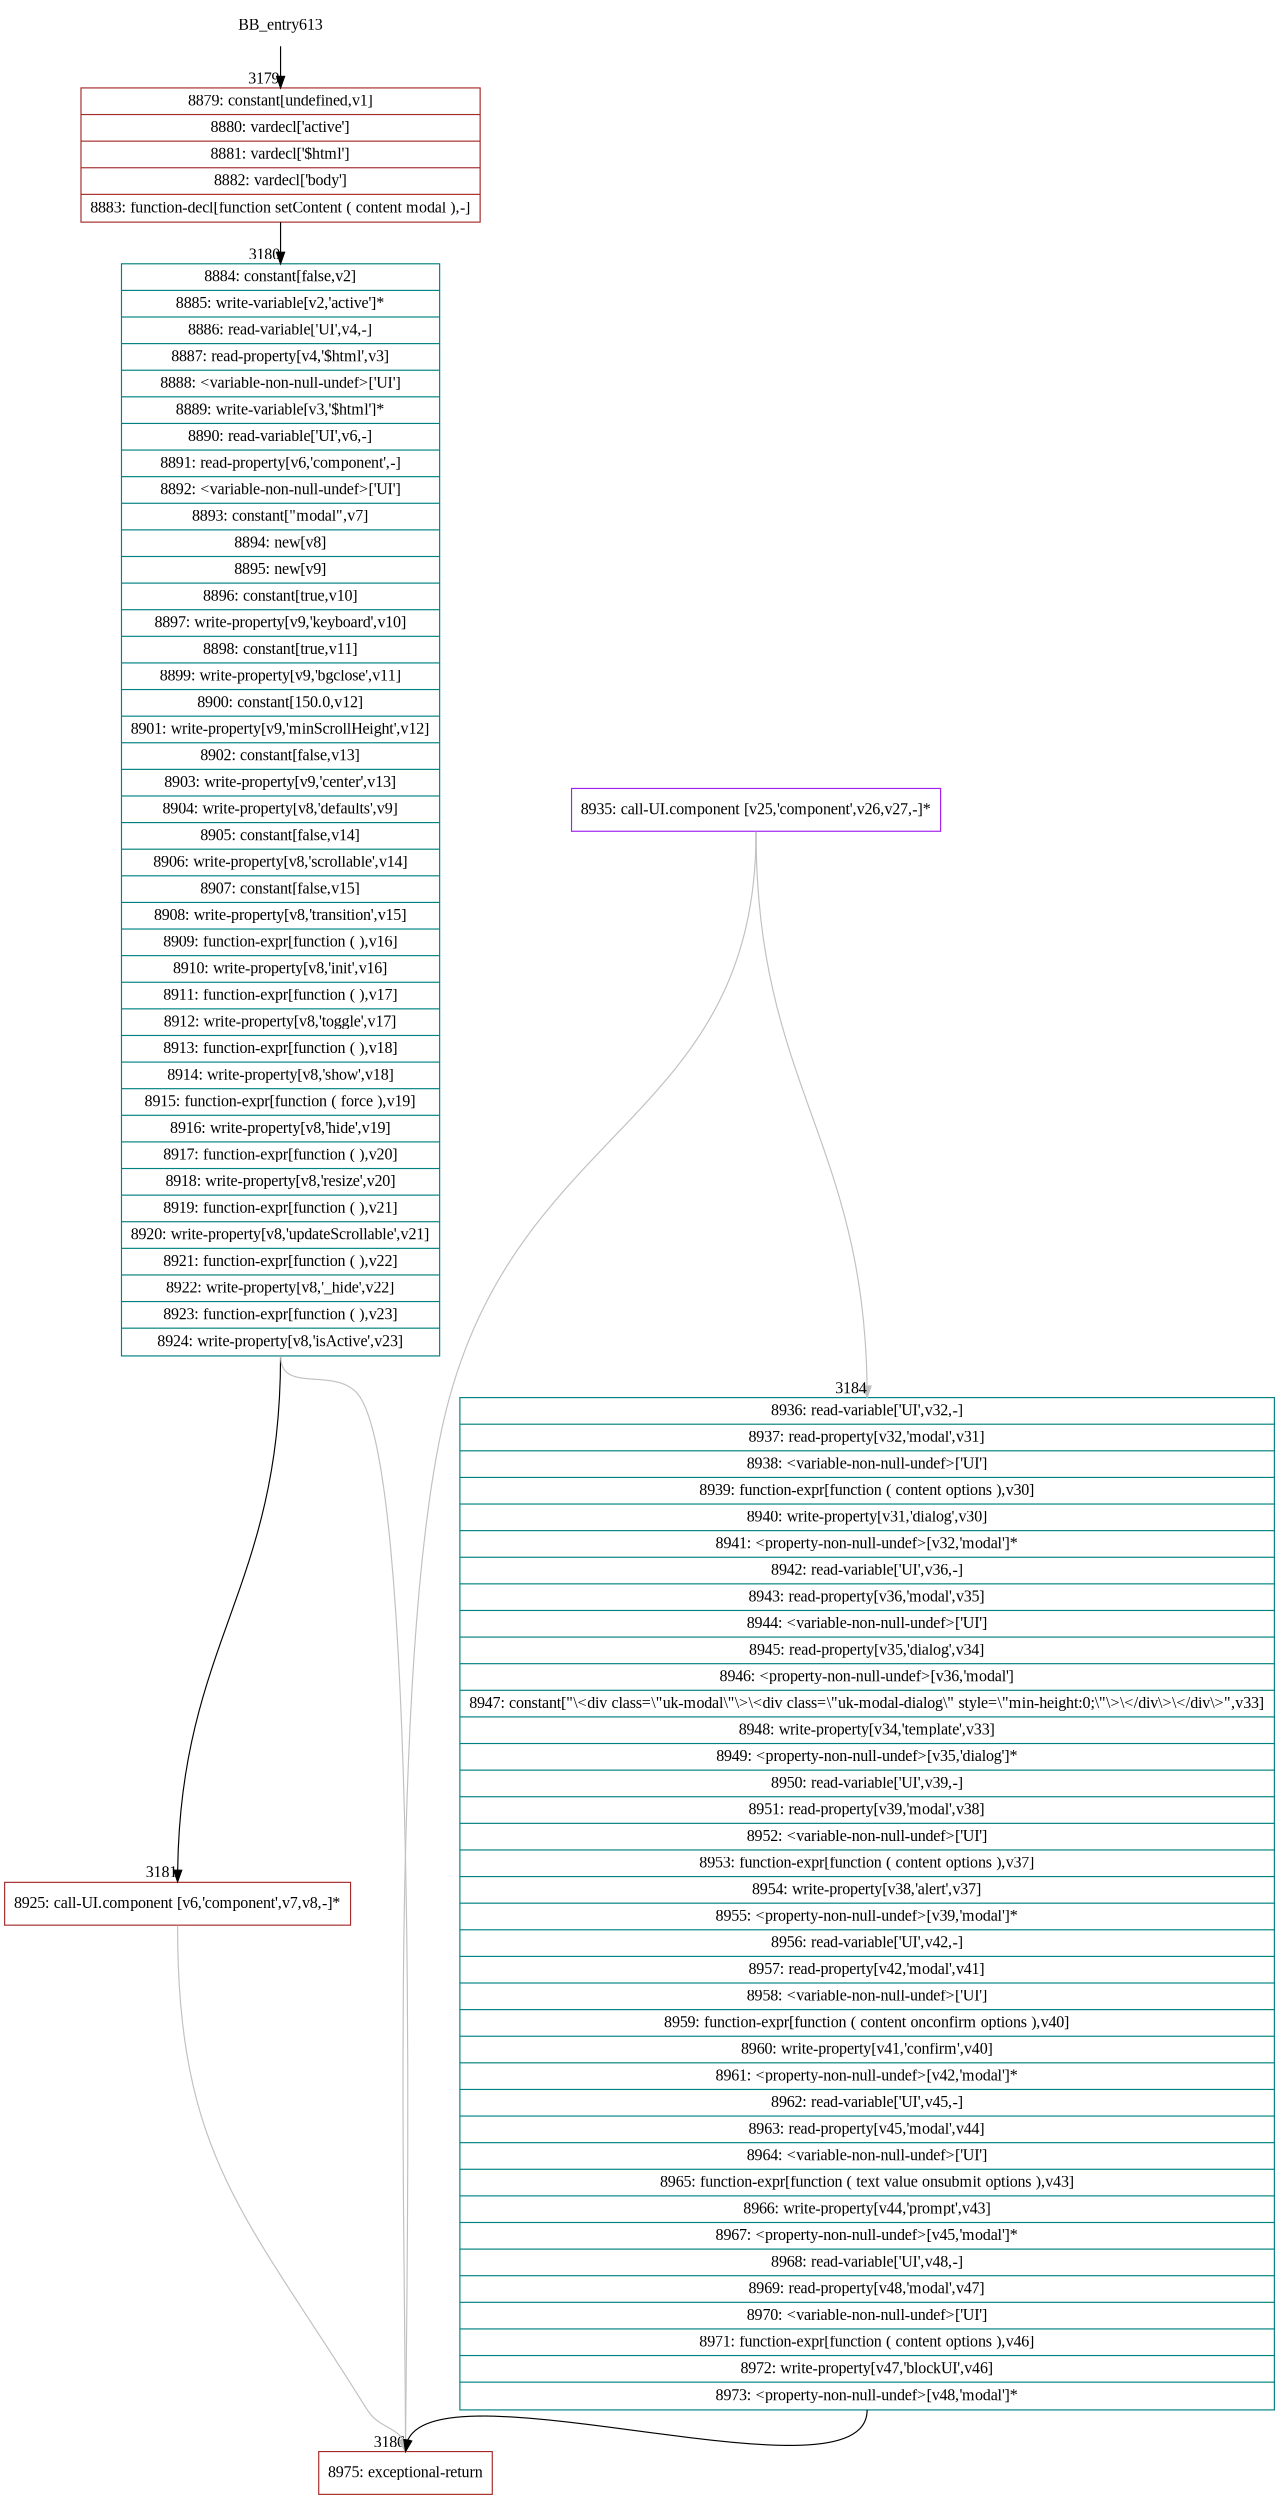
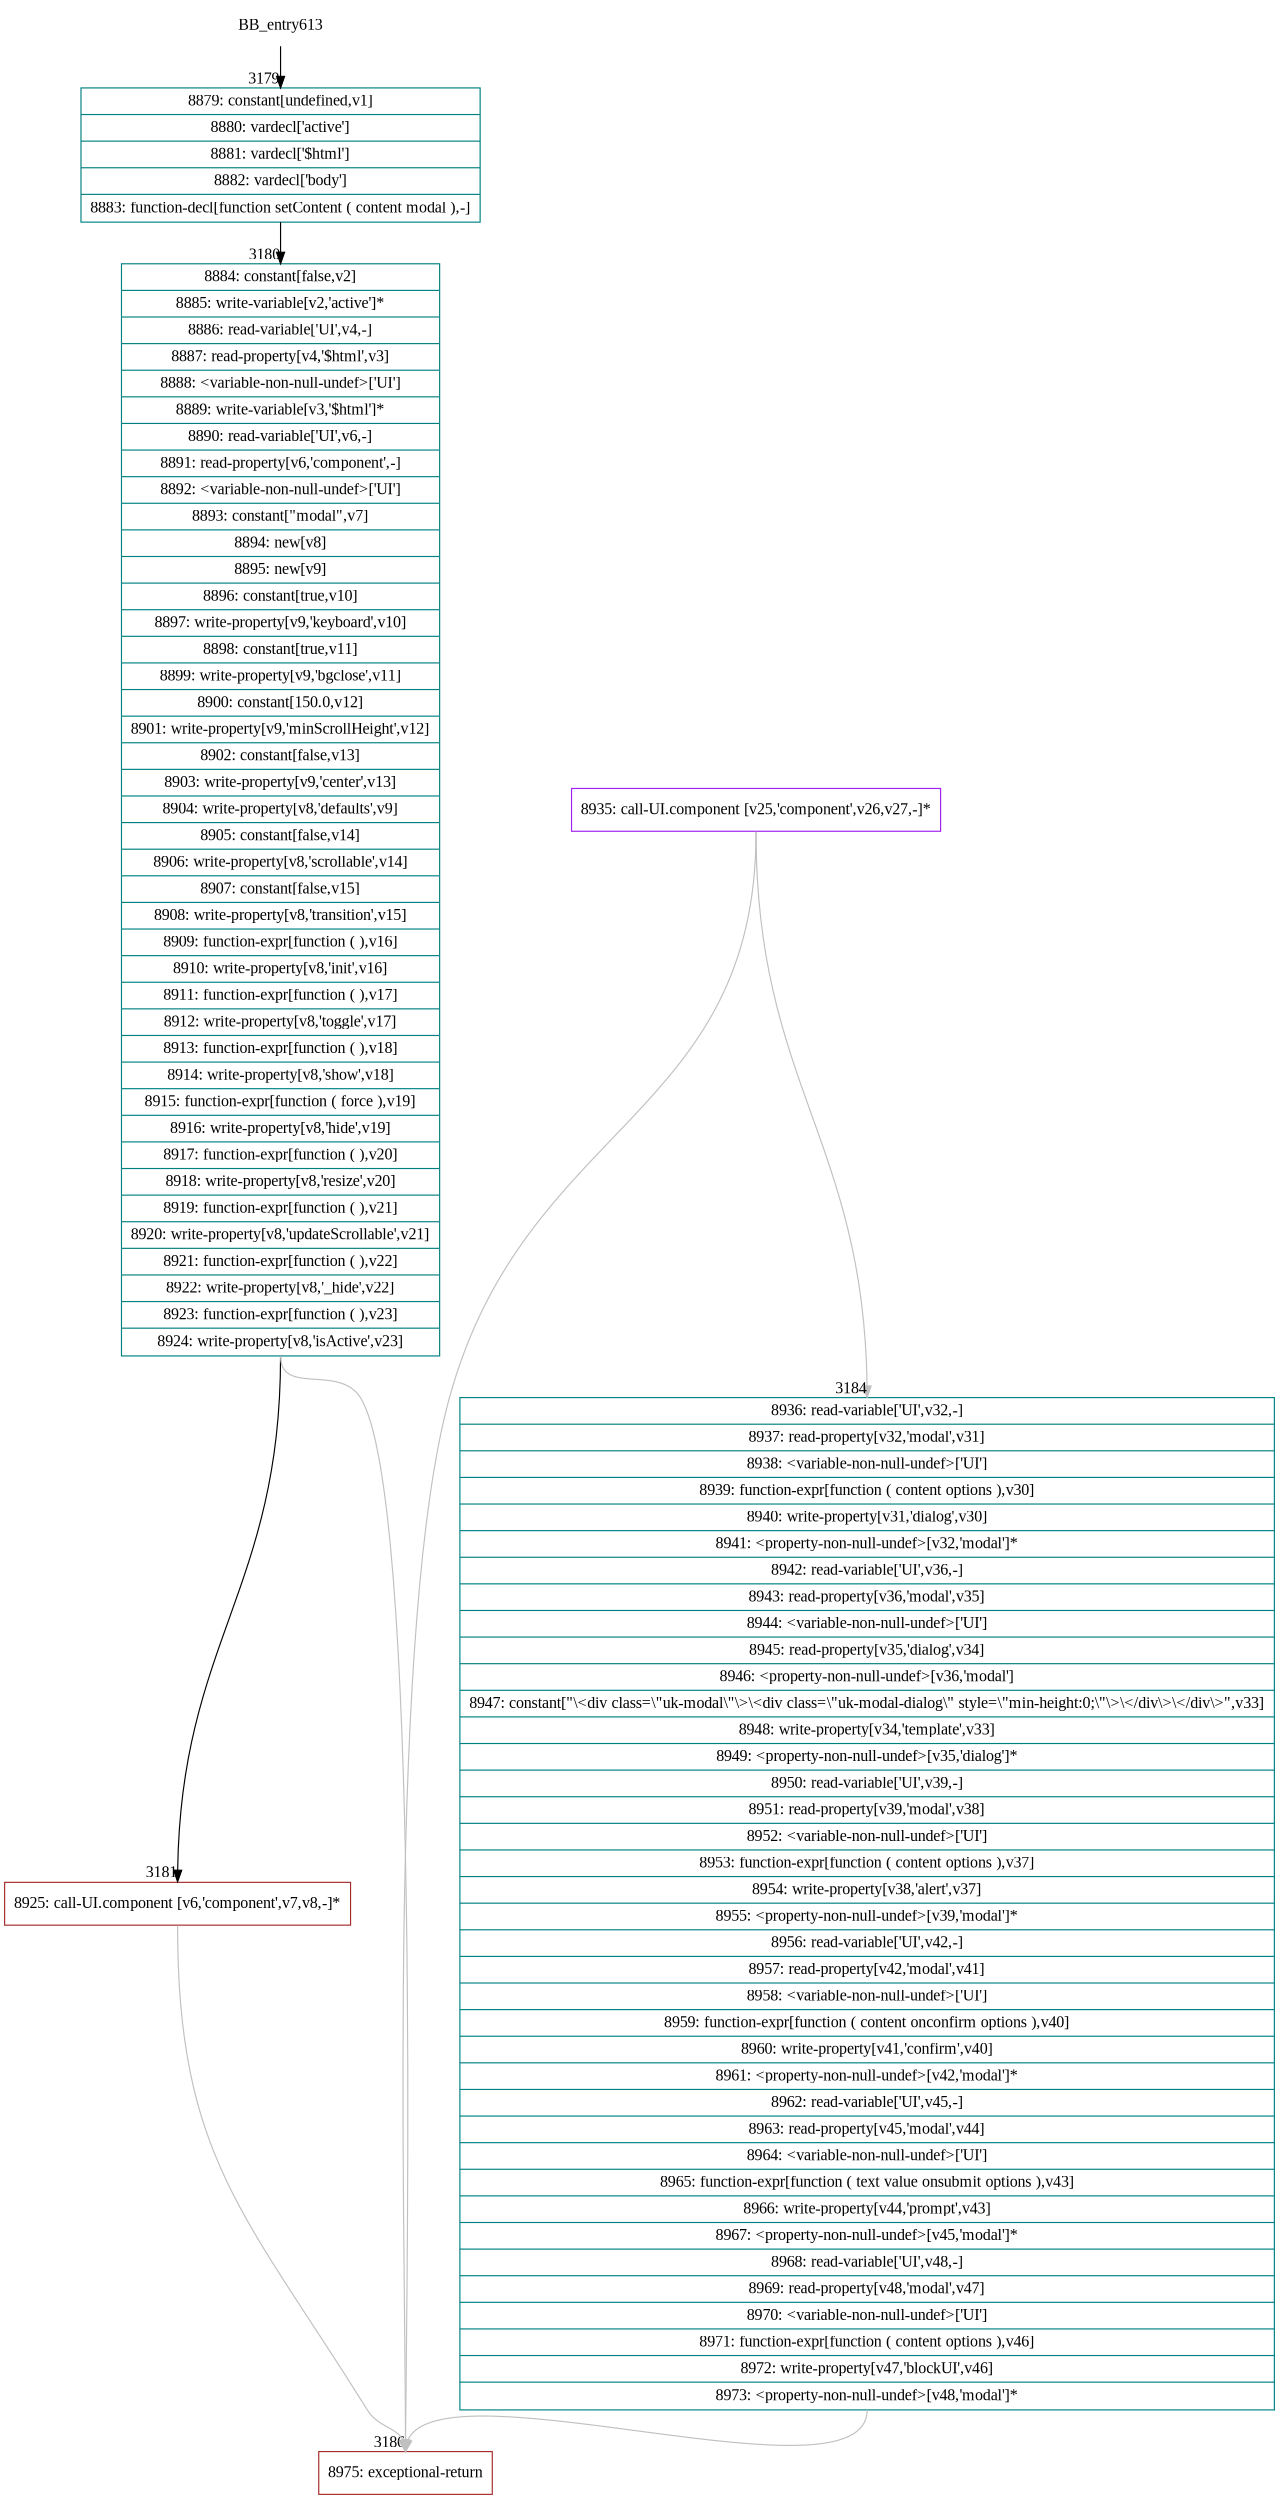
node "8879: constant[undefined,v1]": color brown -> teal
edge "8936: read-variable['UI',v32,-]" -> "8975: exceptional-return": color black -> gray
